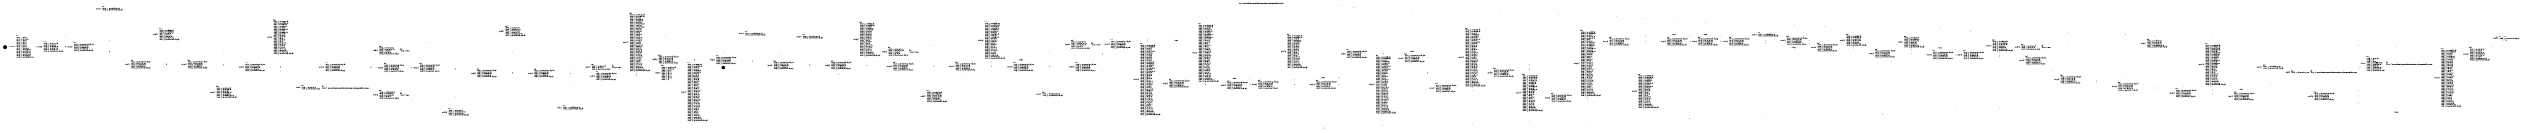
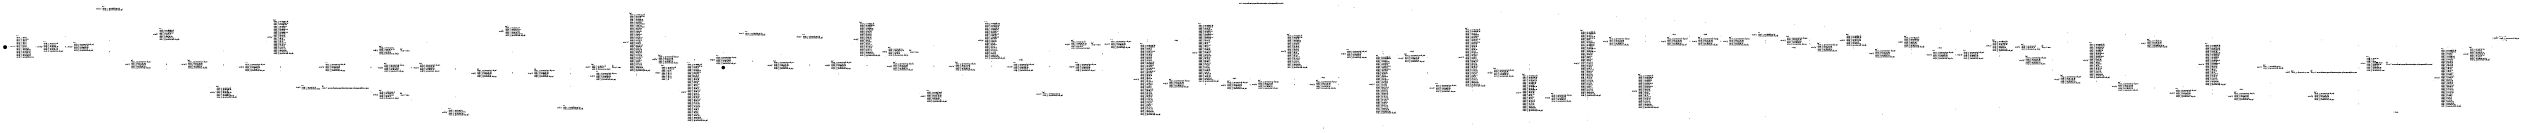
node "0x40217c [95]": added
